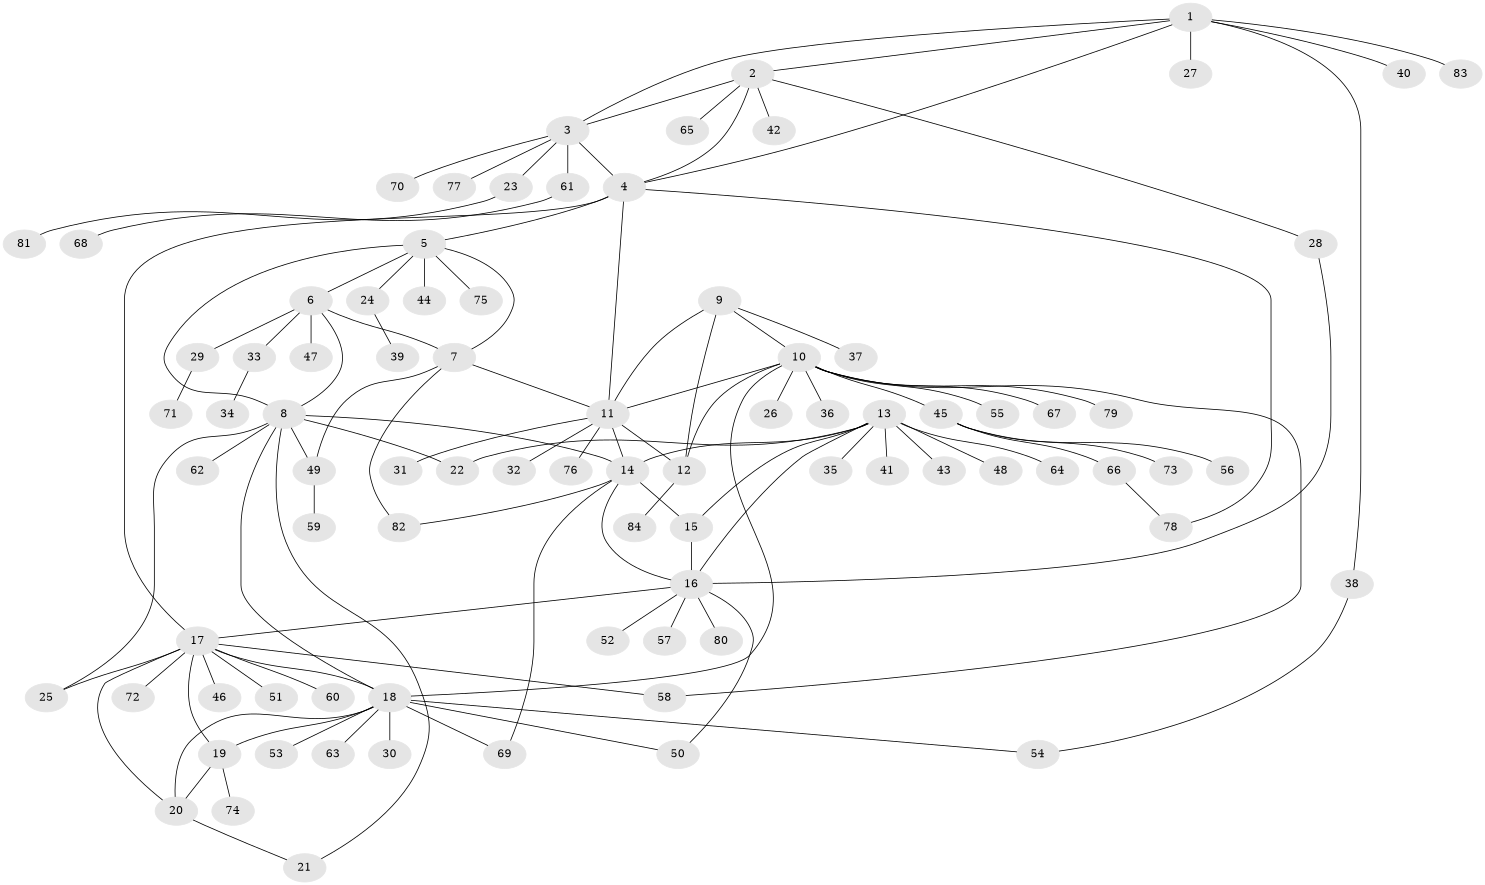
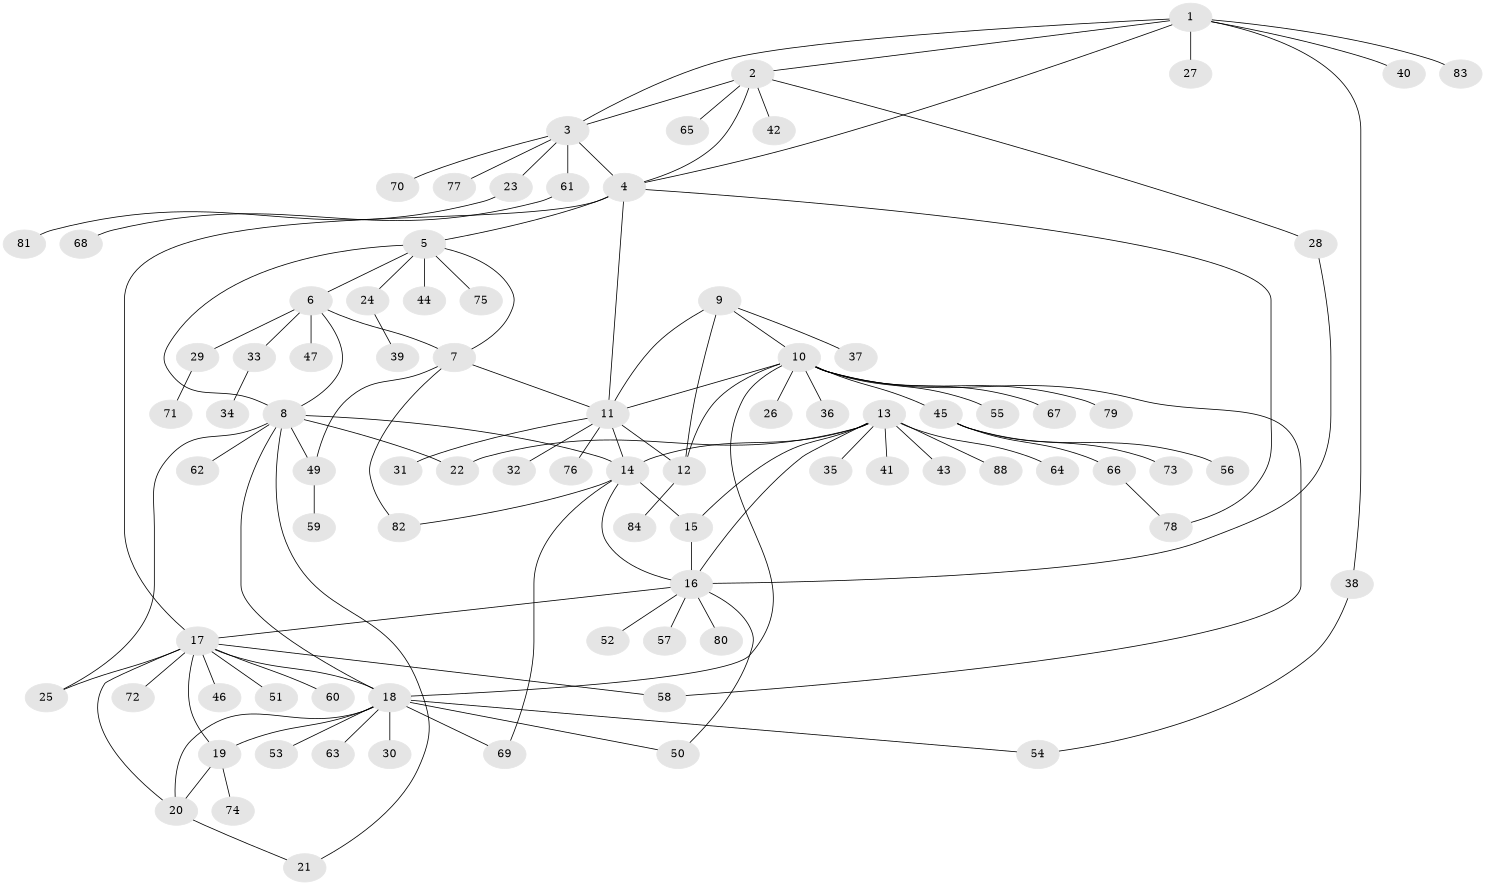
node "48": label "48" -> "88"
